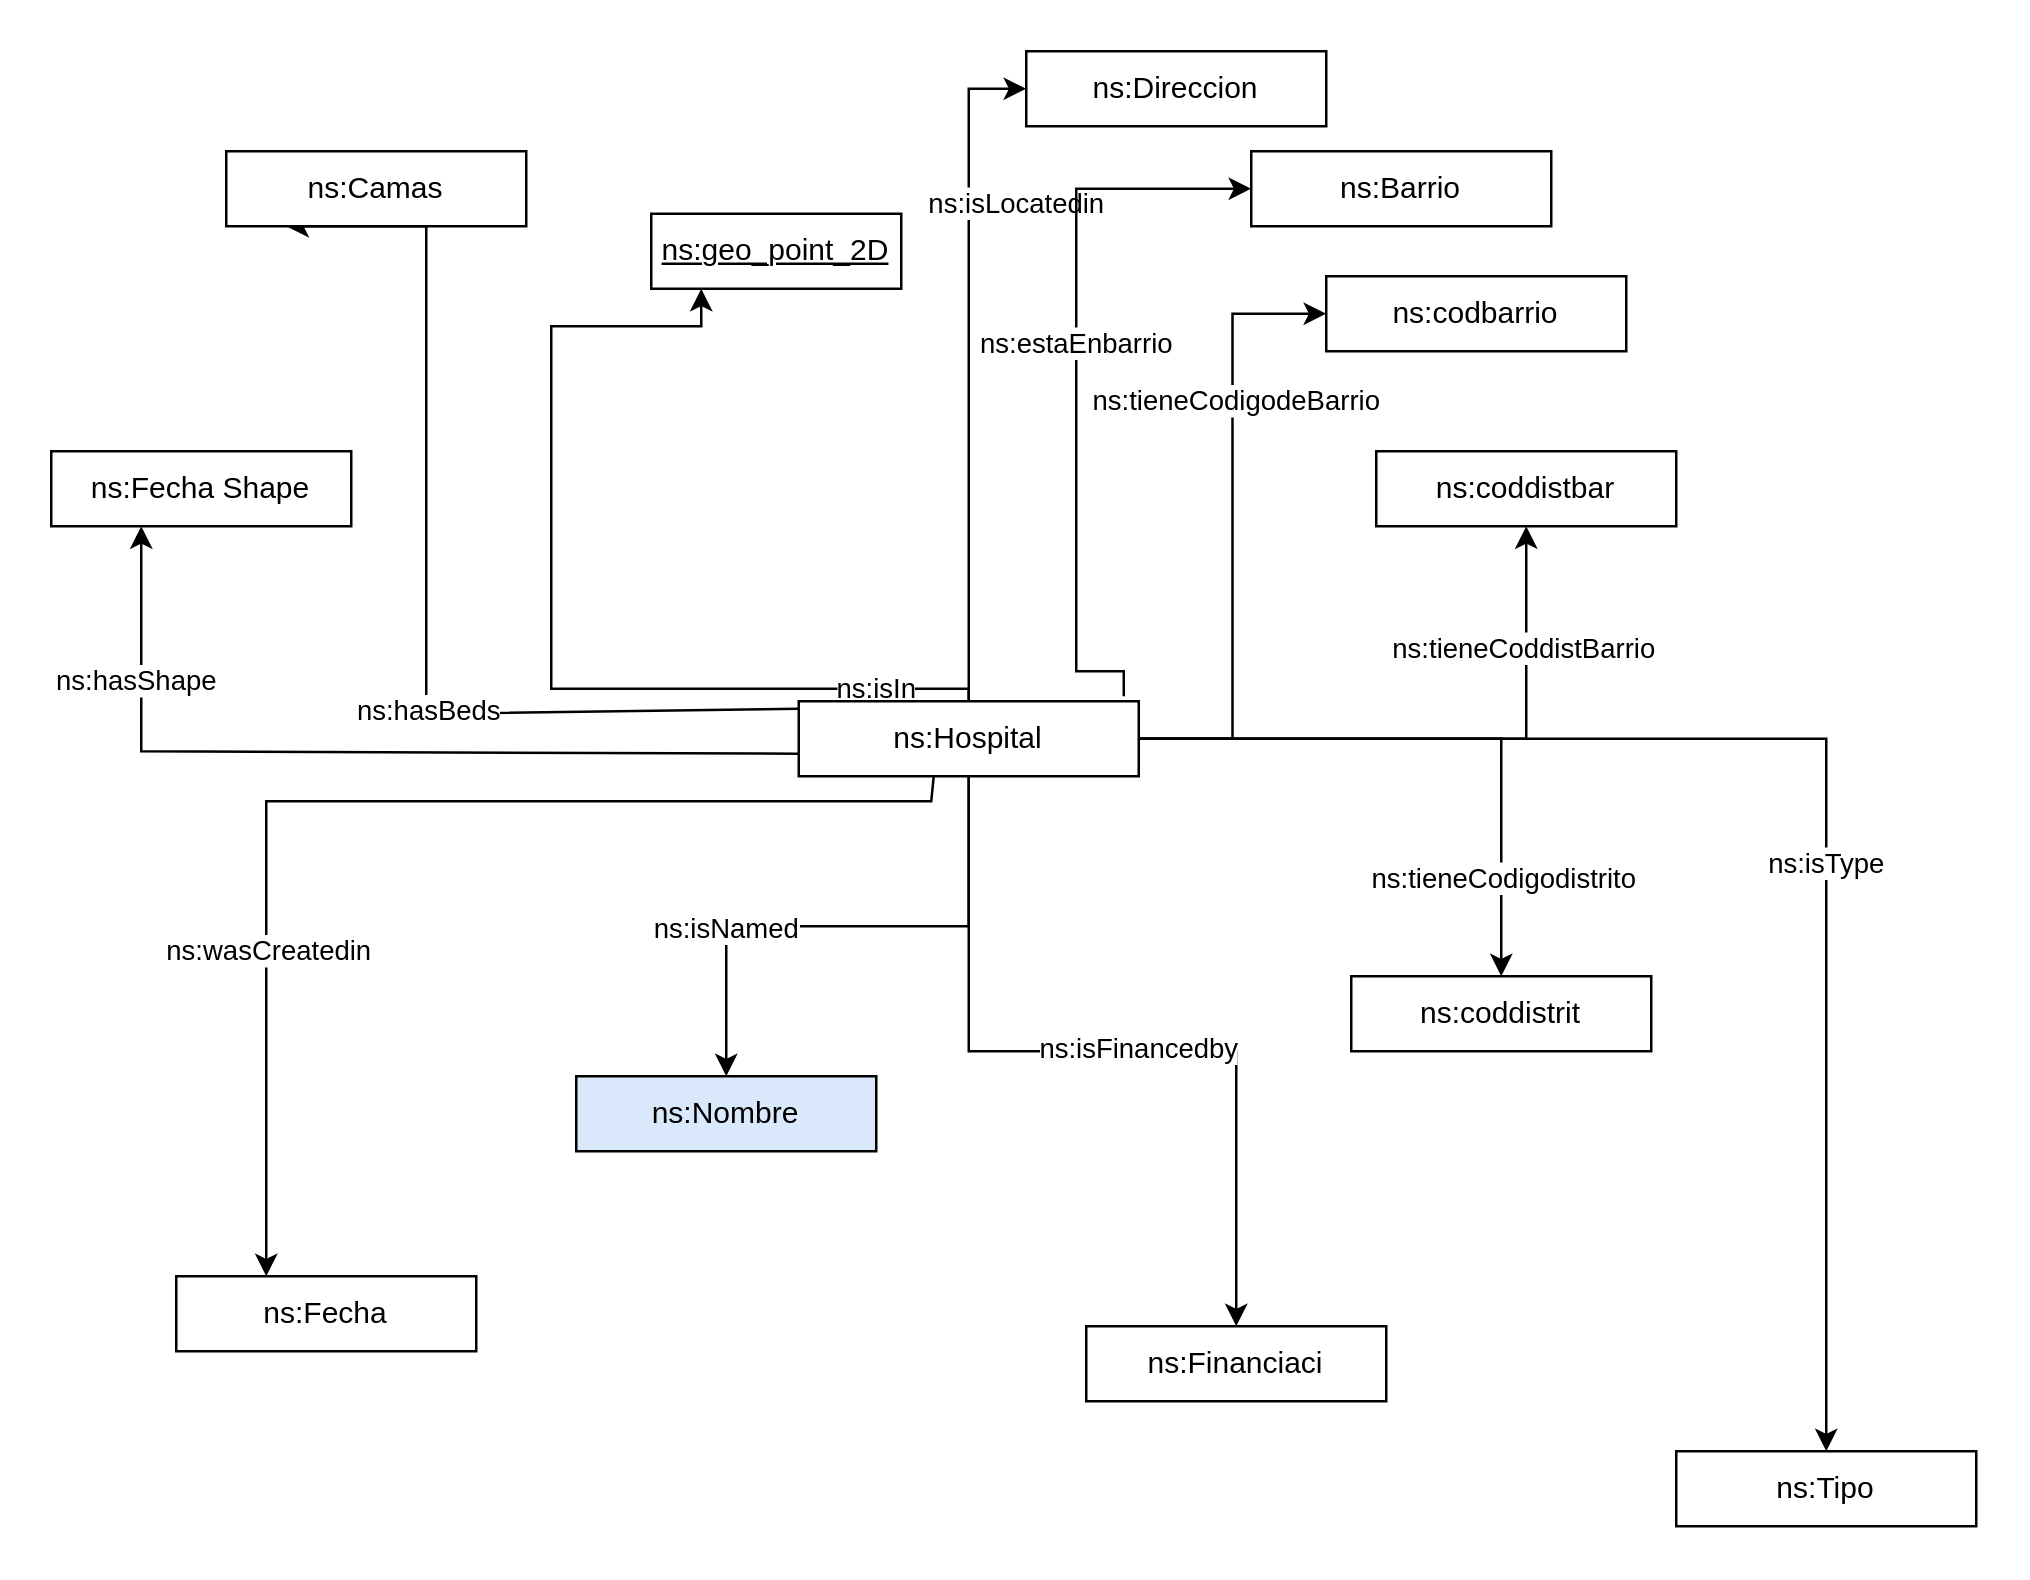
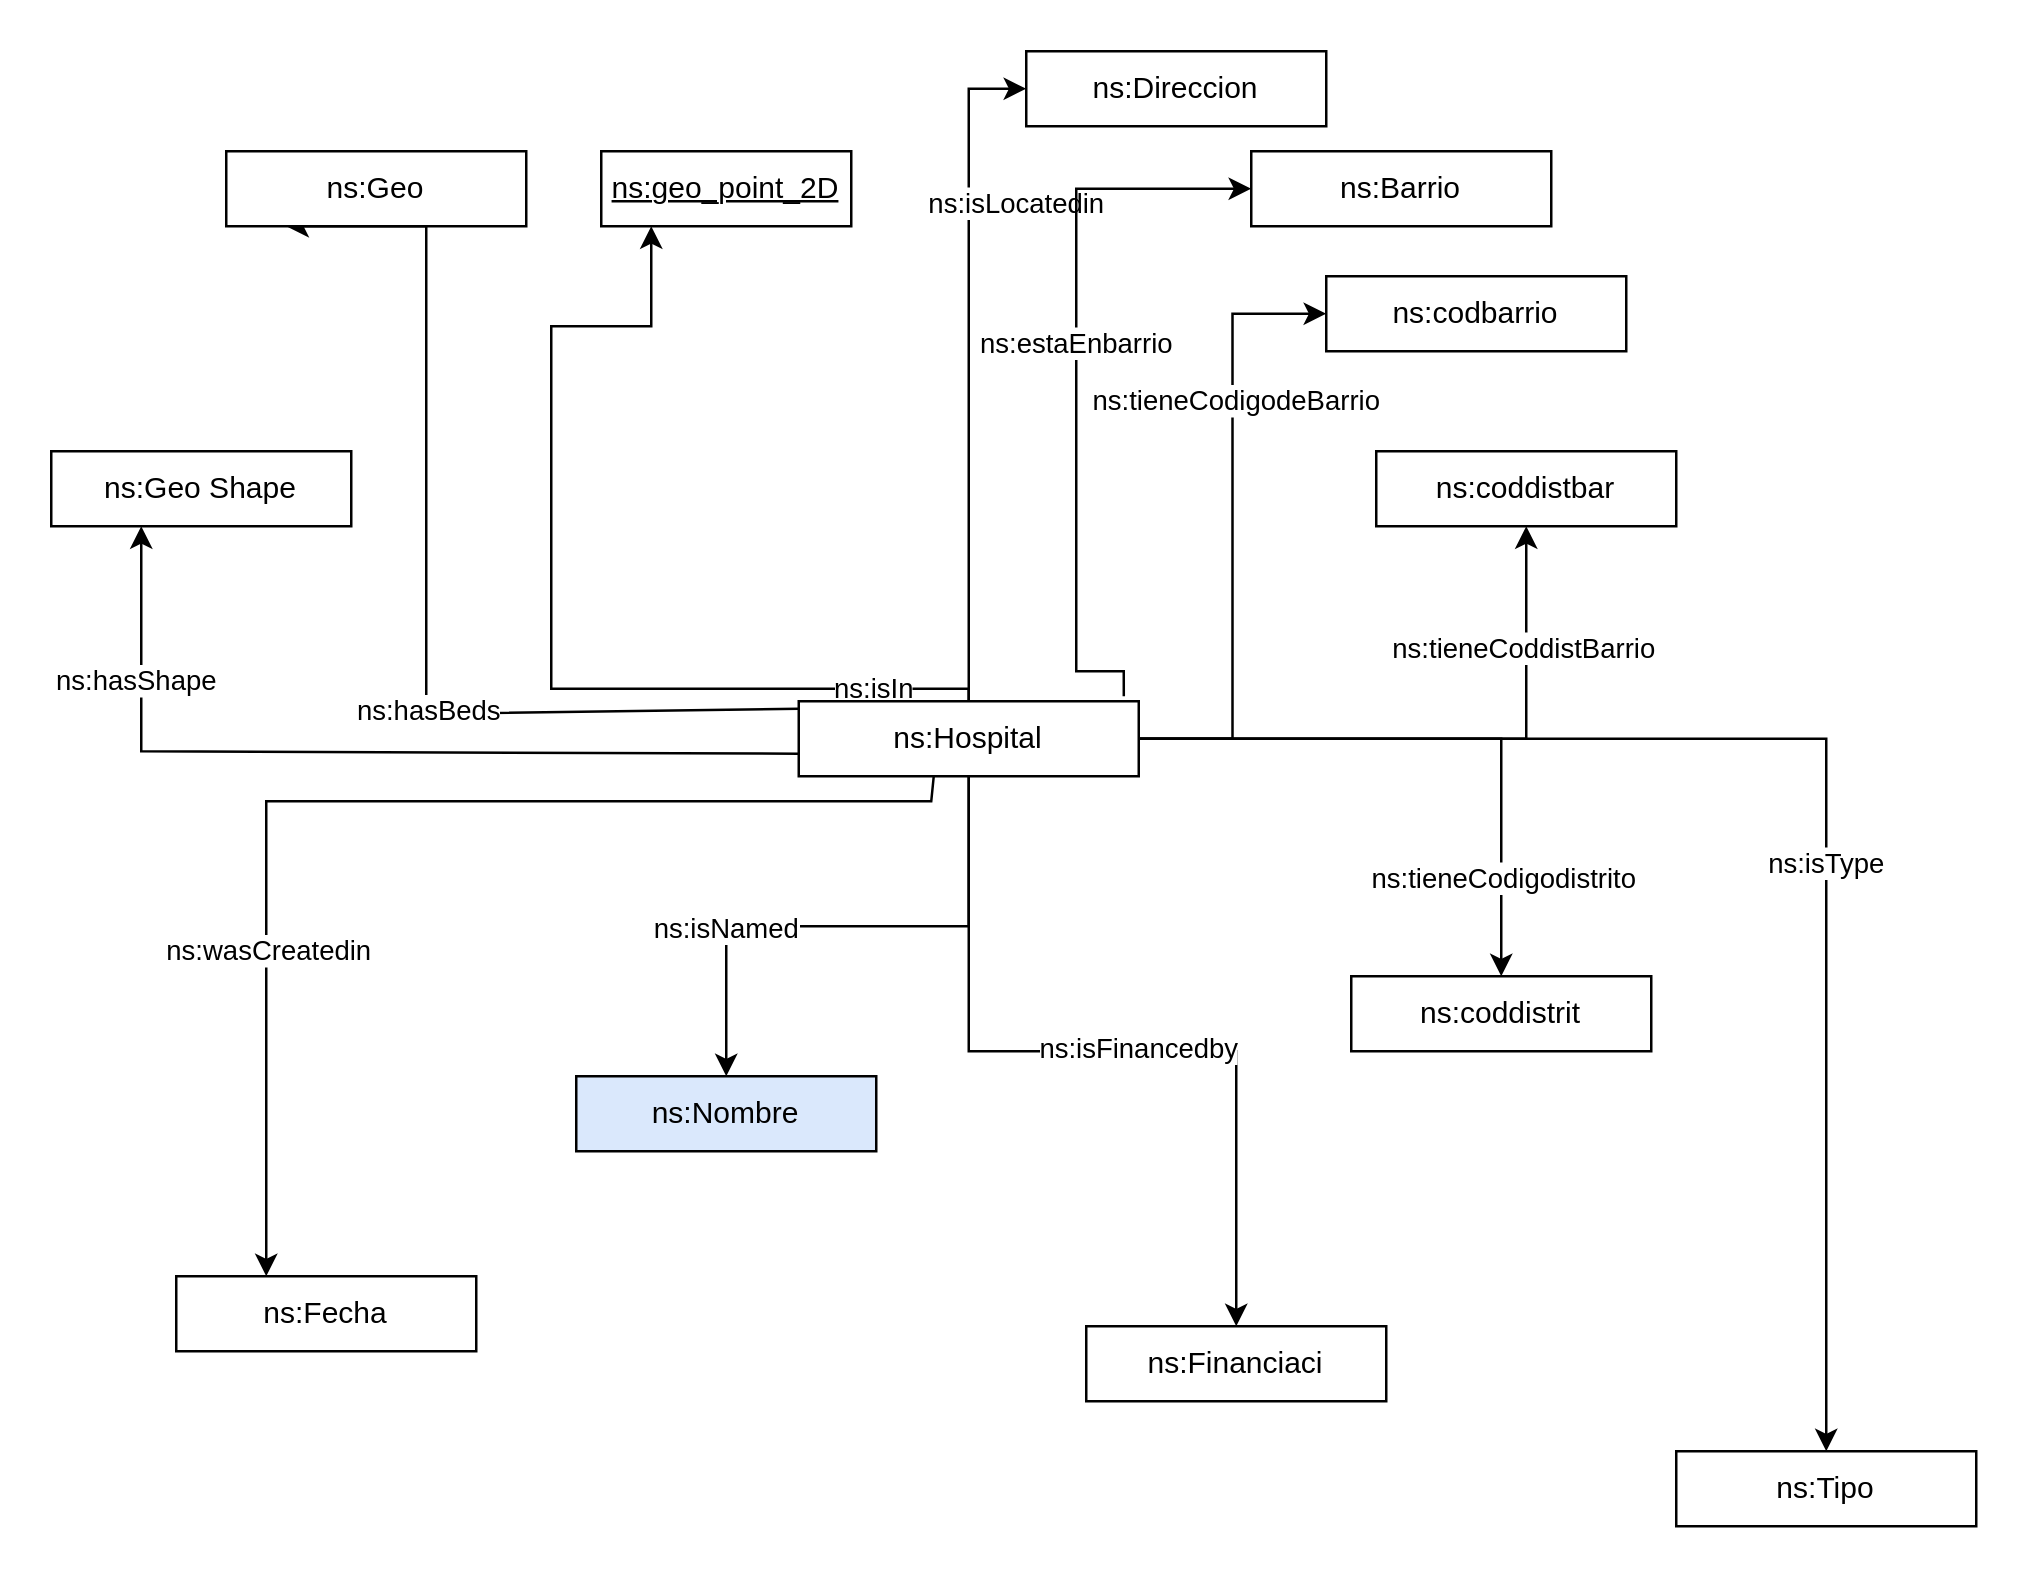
node "ns:Camas": label "ns:Camas" -> "ns:Geo"
node "ns:geo_point_2D": moved (776, 251) -> (726, 189)
node "ns:Fecha Shape": label "ns:Fecha Shape" -> "ns:Geo Shape"
